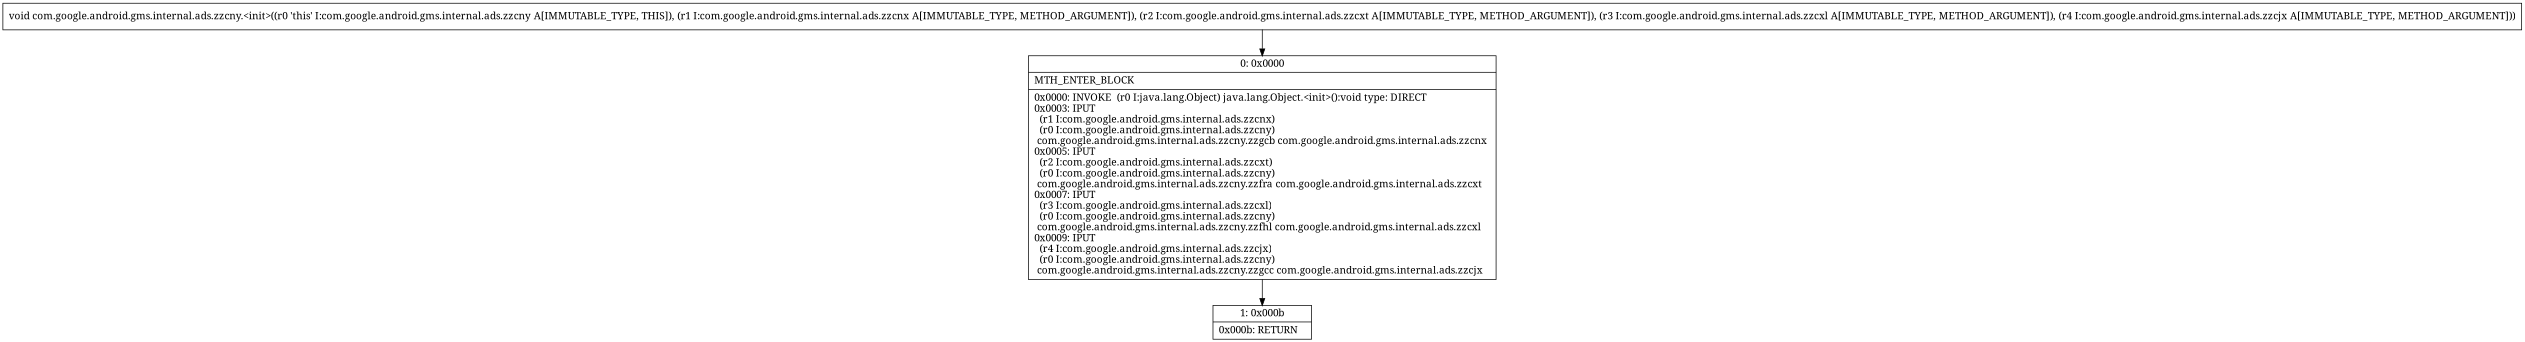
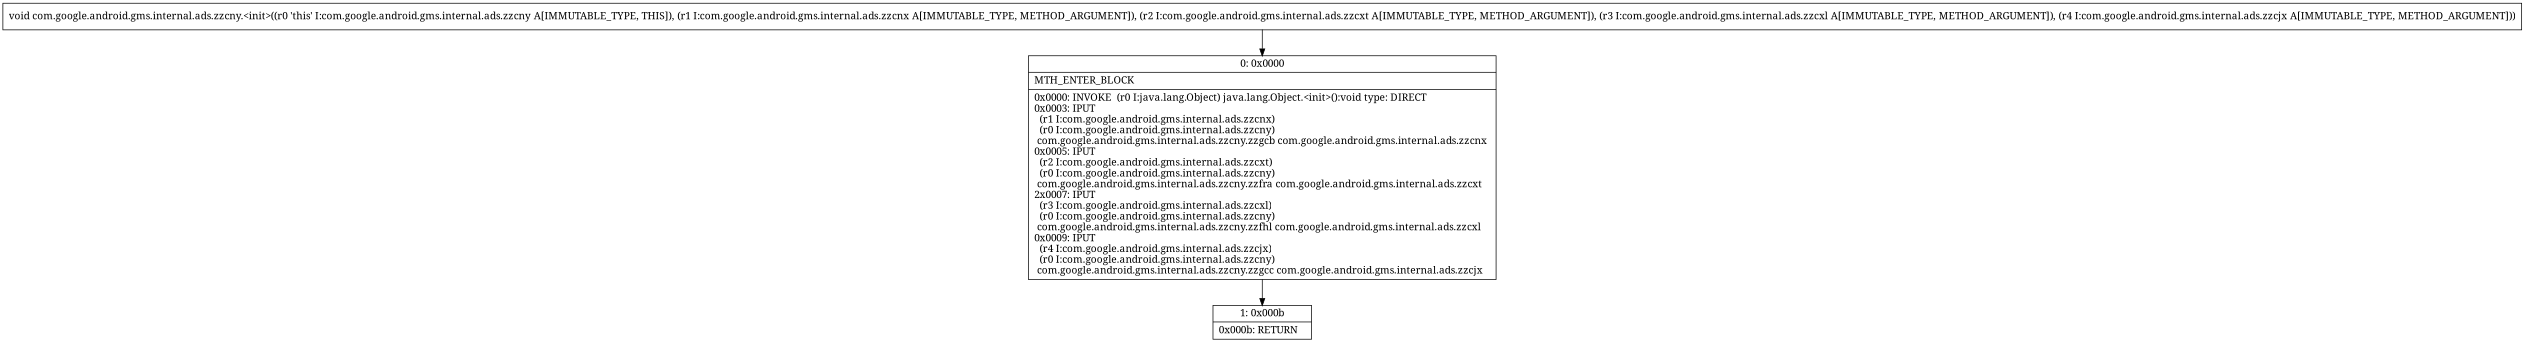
node "0: 0x0000": text "0x0007: IPUT" -> "2x0007: IPUT"
